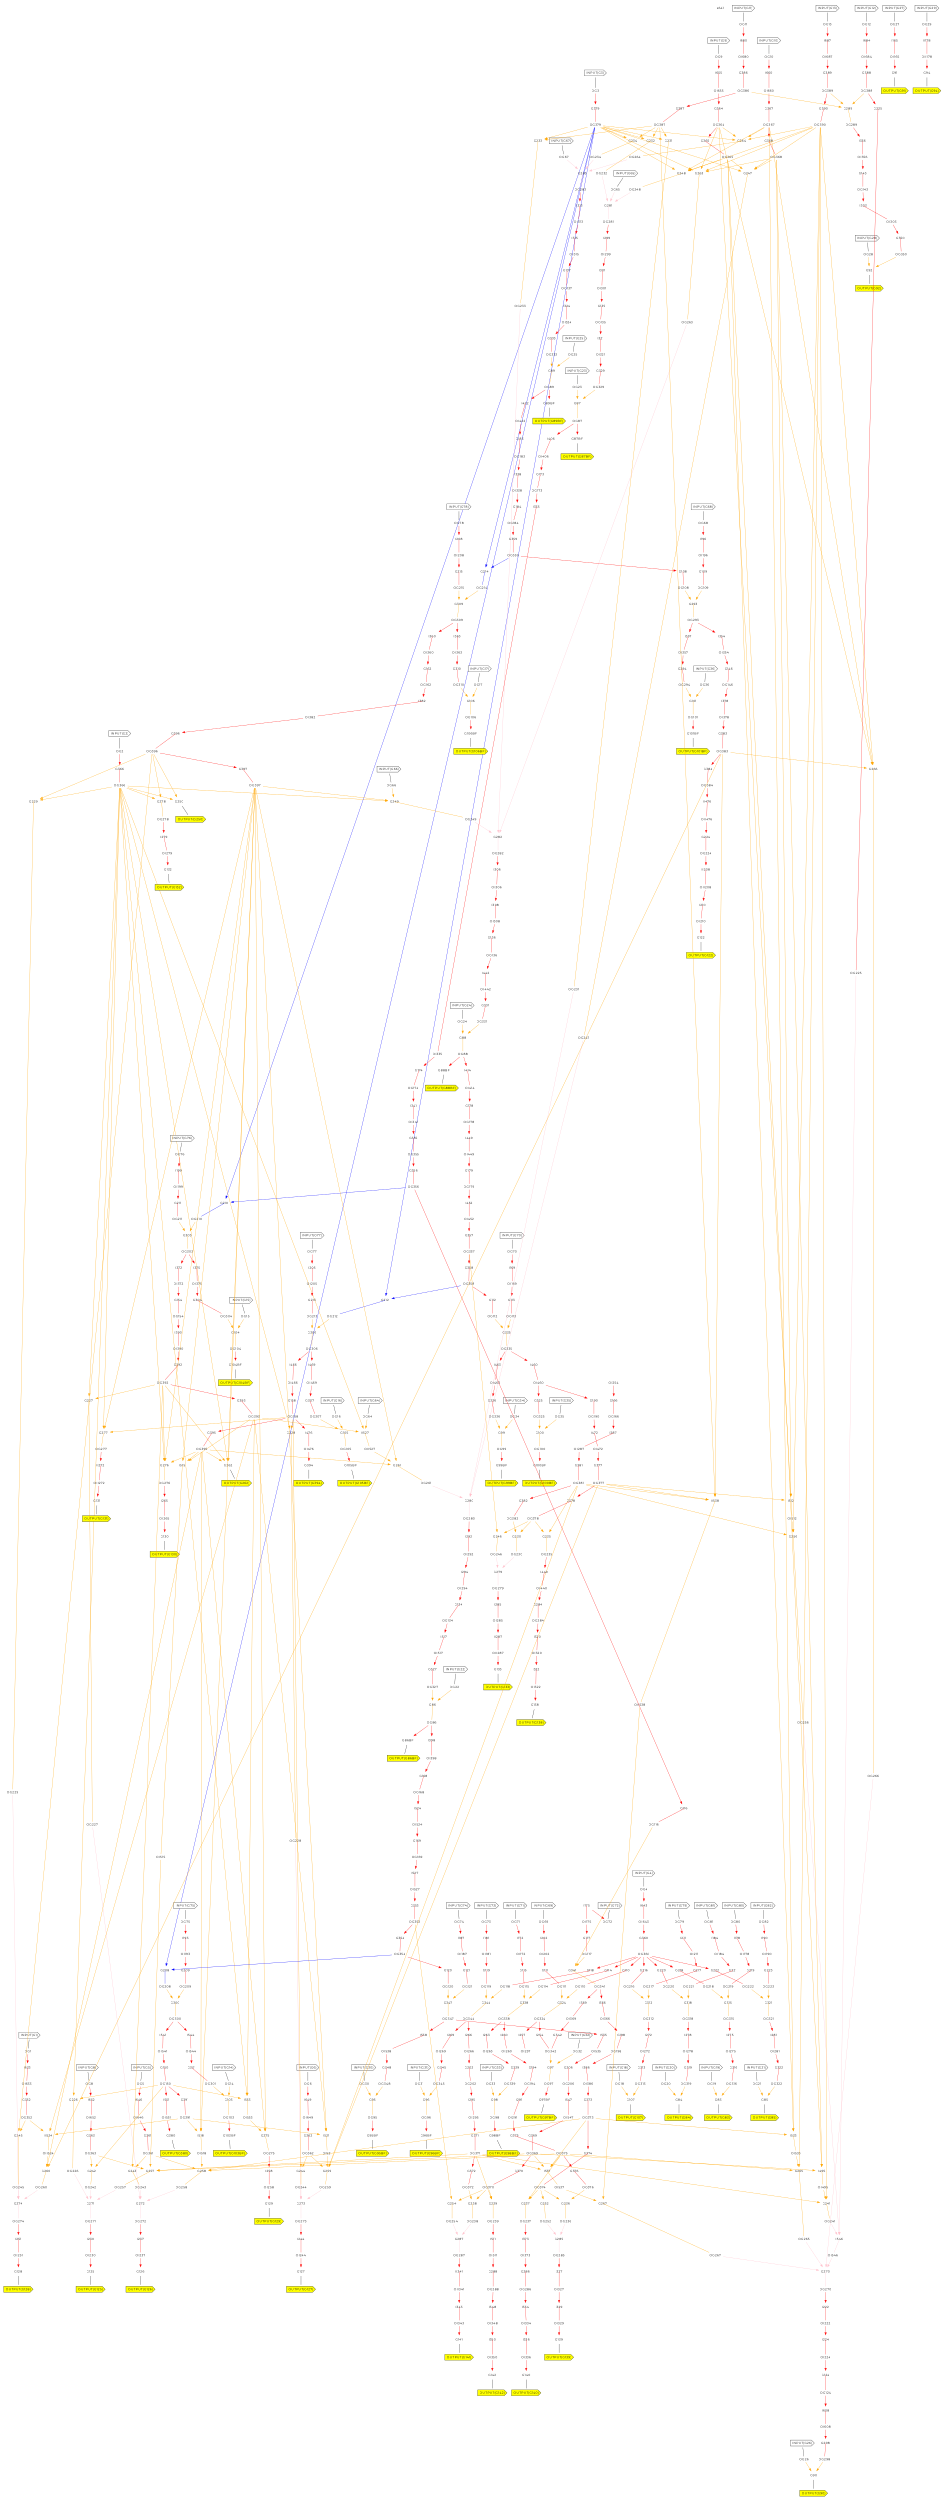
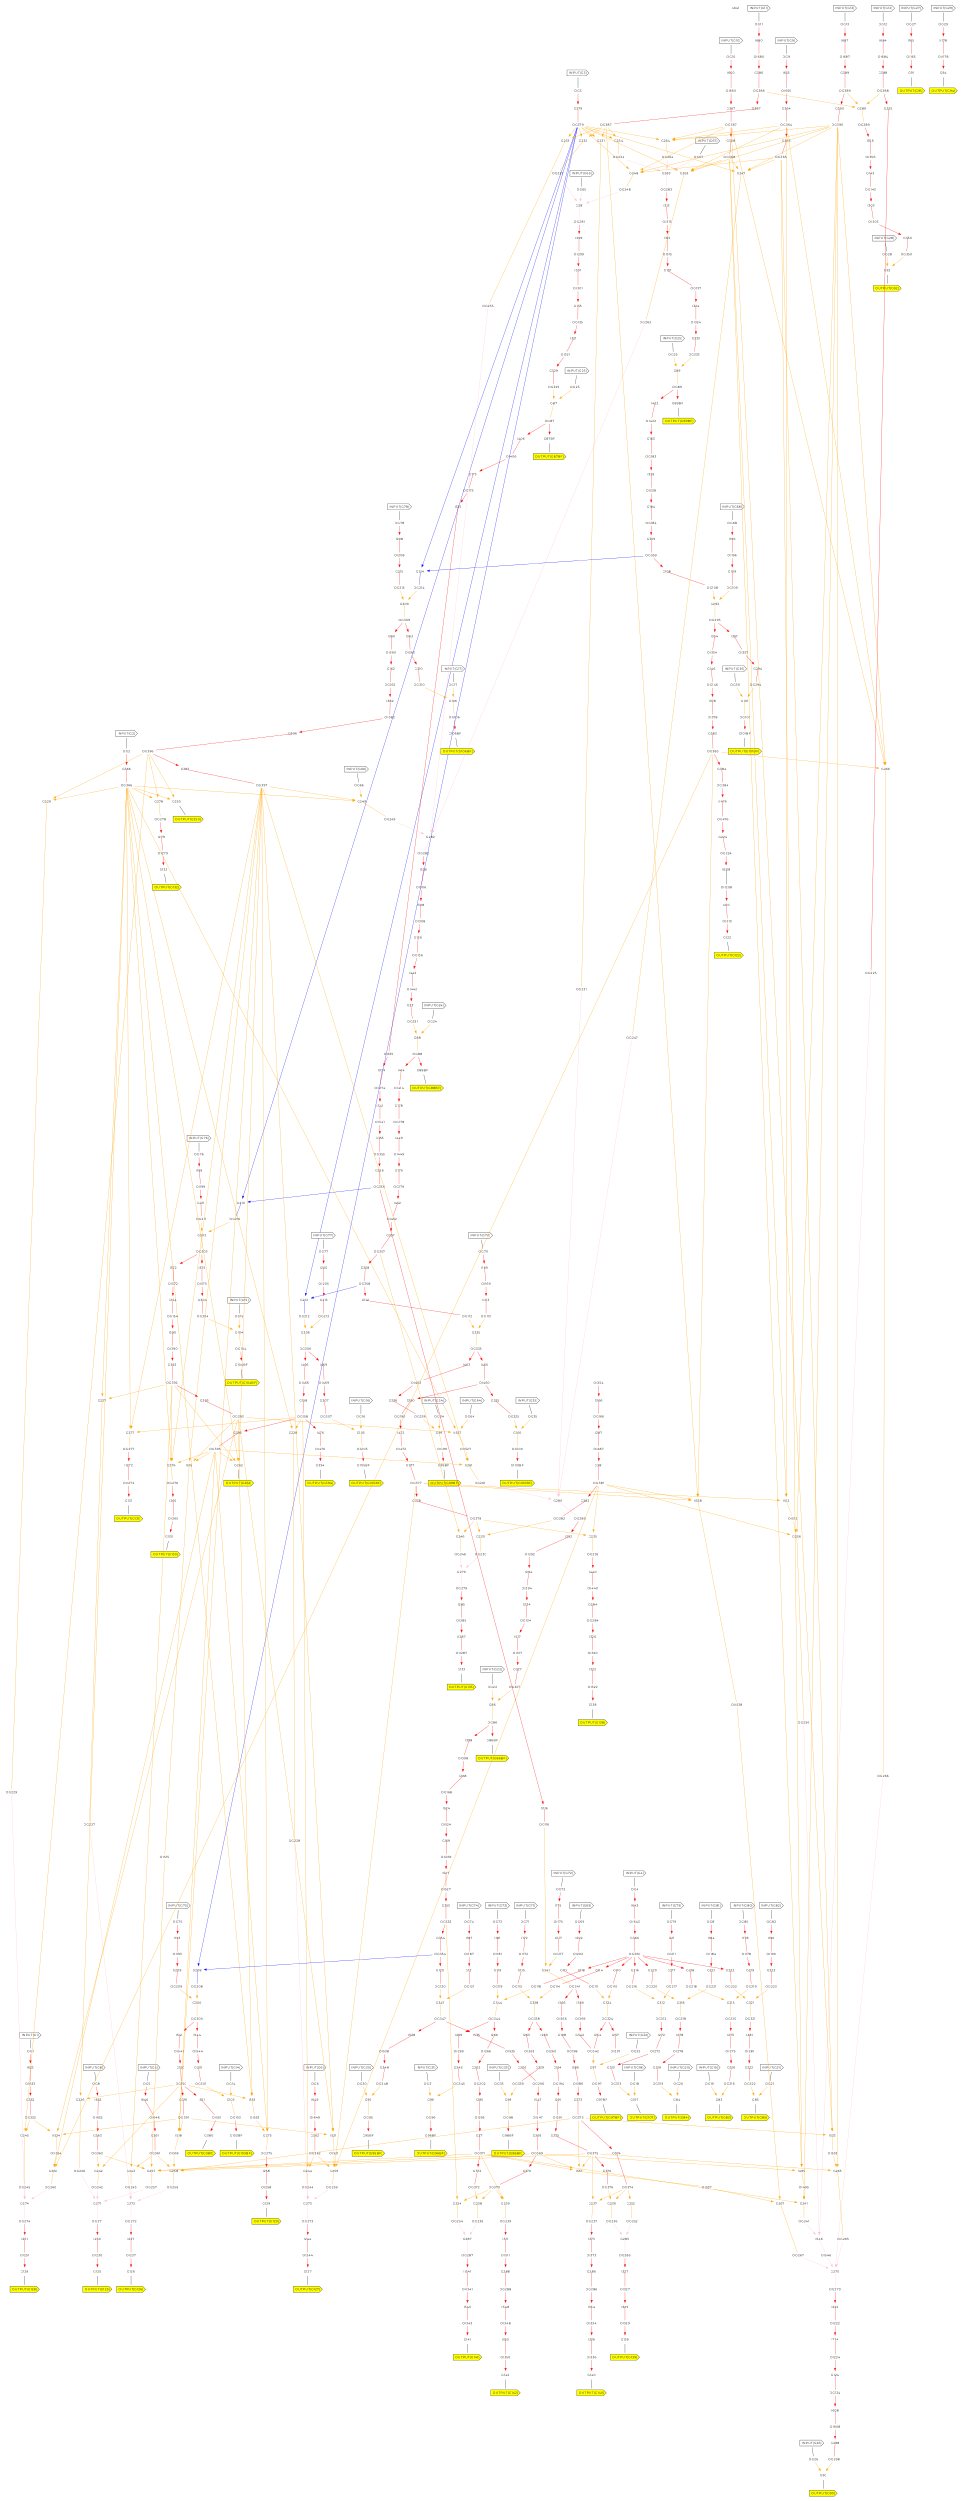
edge "II208" -- "OII208": color red -> black
edge "I175" -> "OG72": reversed
